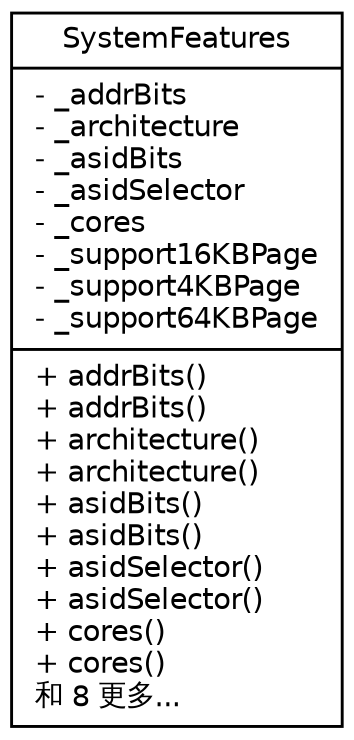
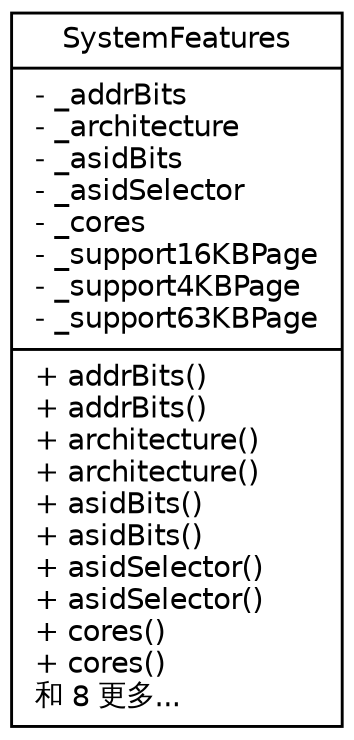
node "SystemFeatures": text "- _support64KBPage" -> "- _support63KBPage"
